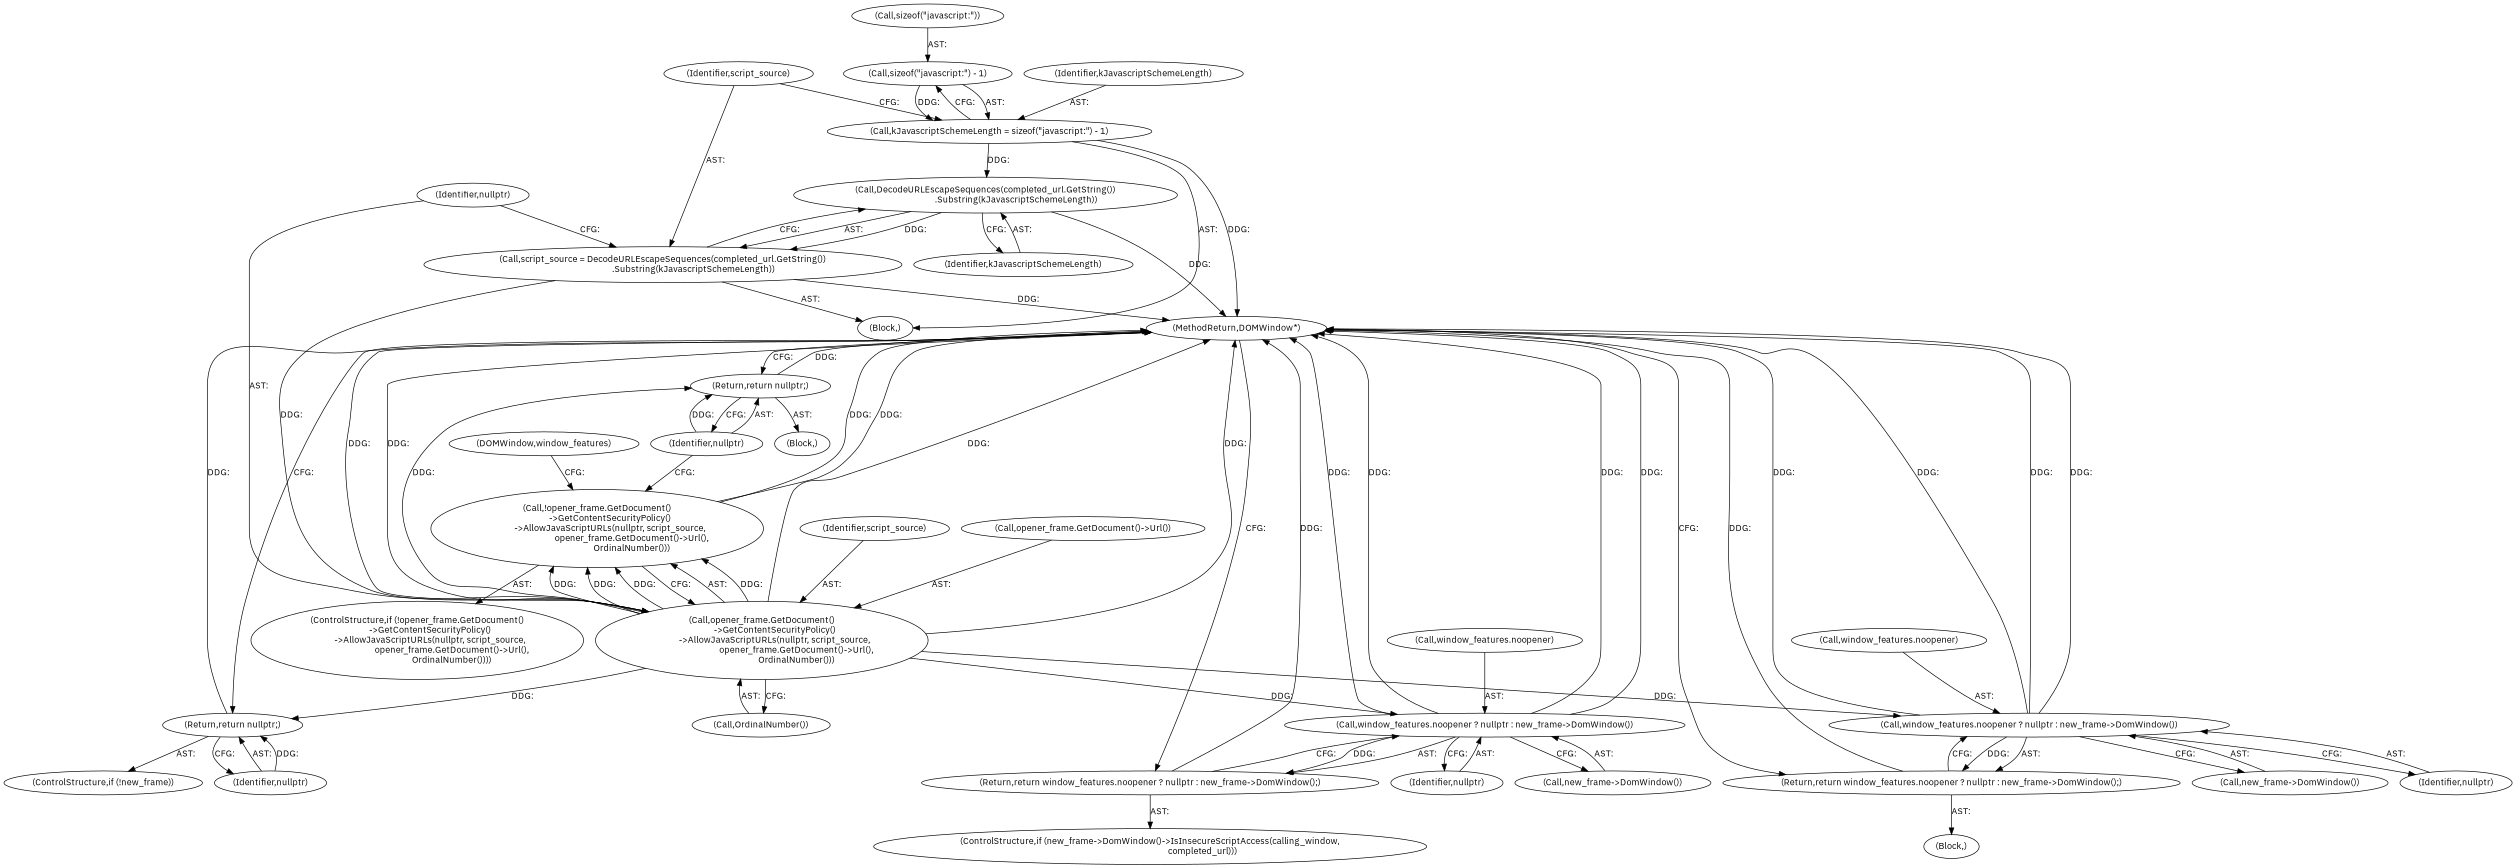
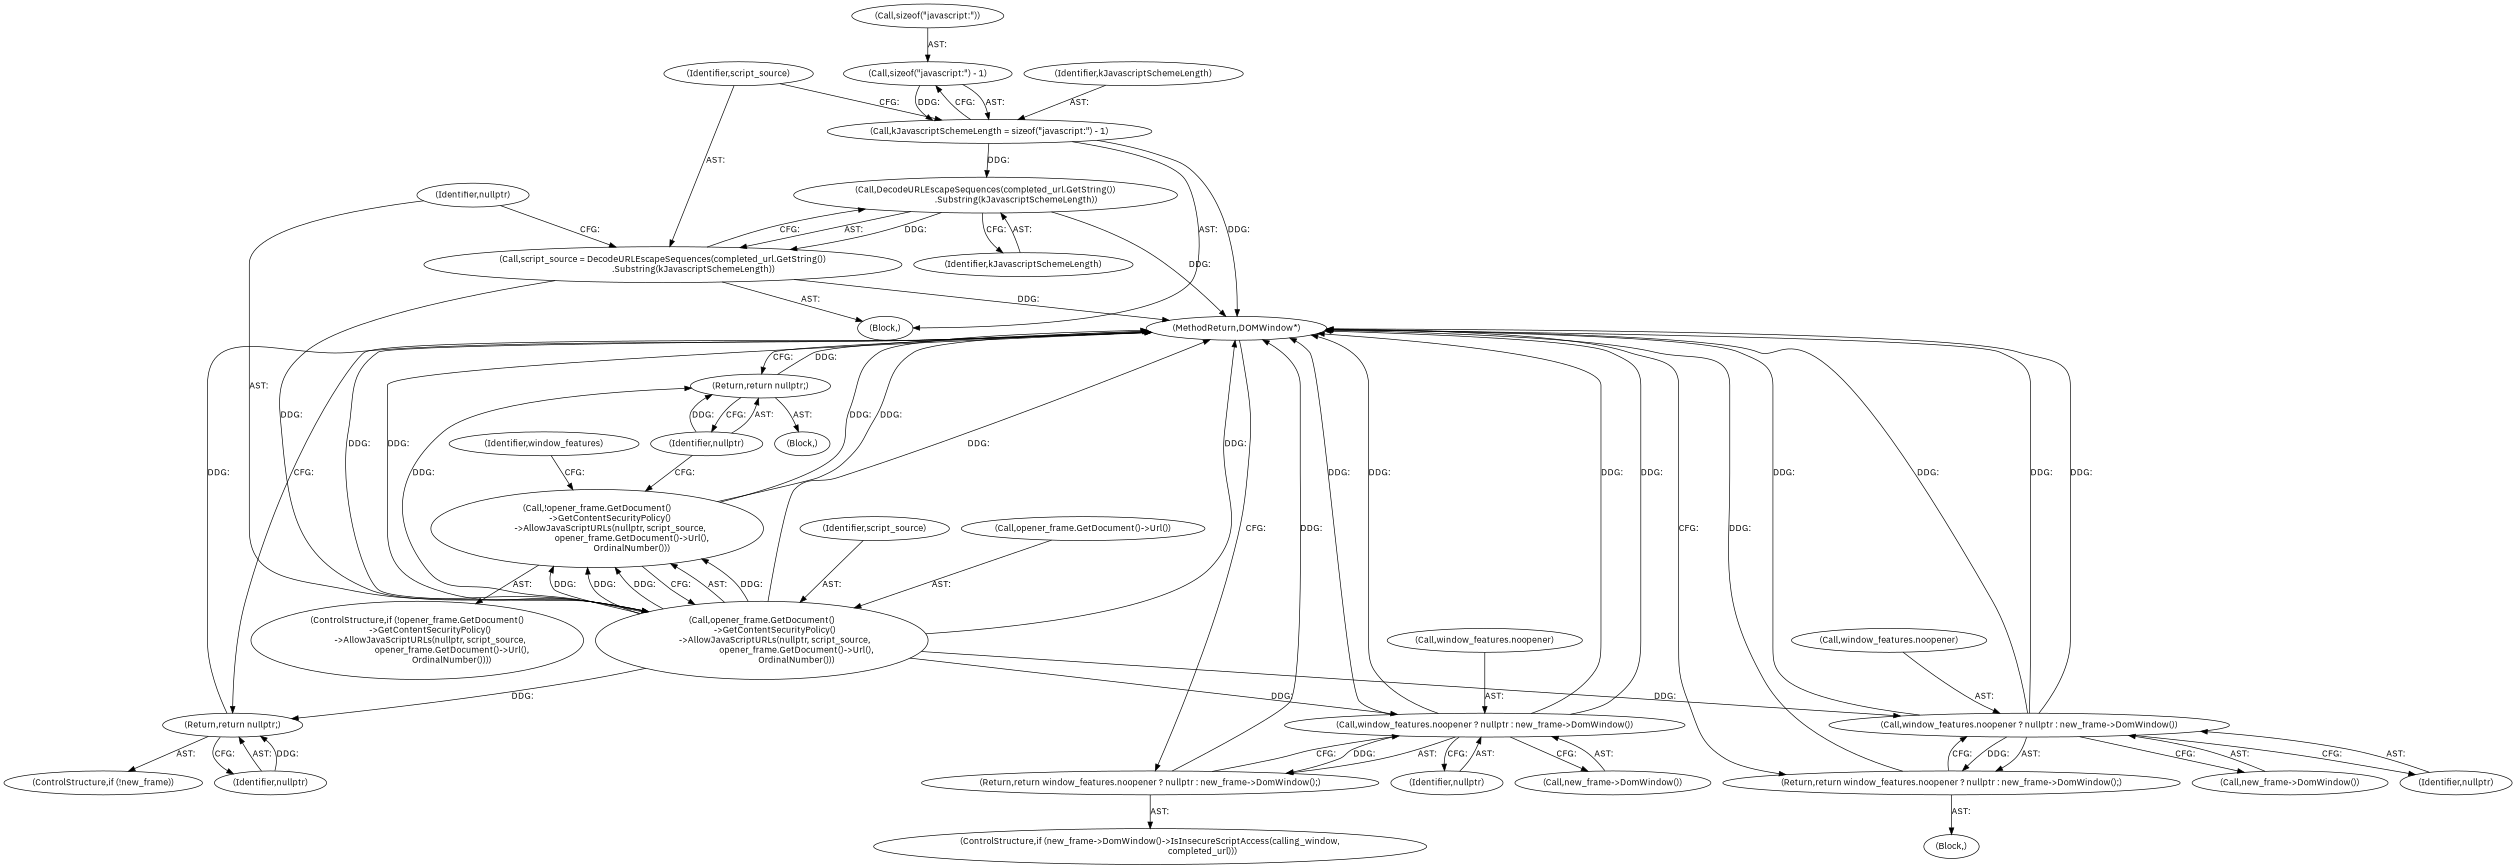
node "(DOMWindow,window_features)": label "(DOMWindow,window_features)" -> "(Identifier,window_features)"
node "(Call,OrdinalNumber())": removed
